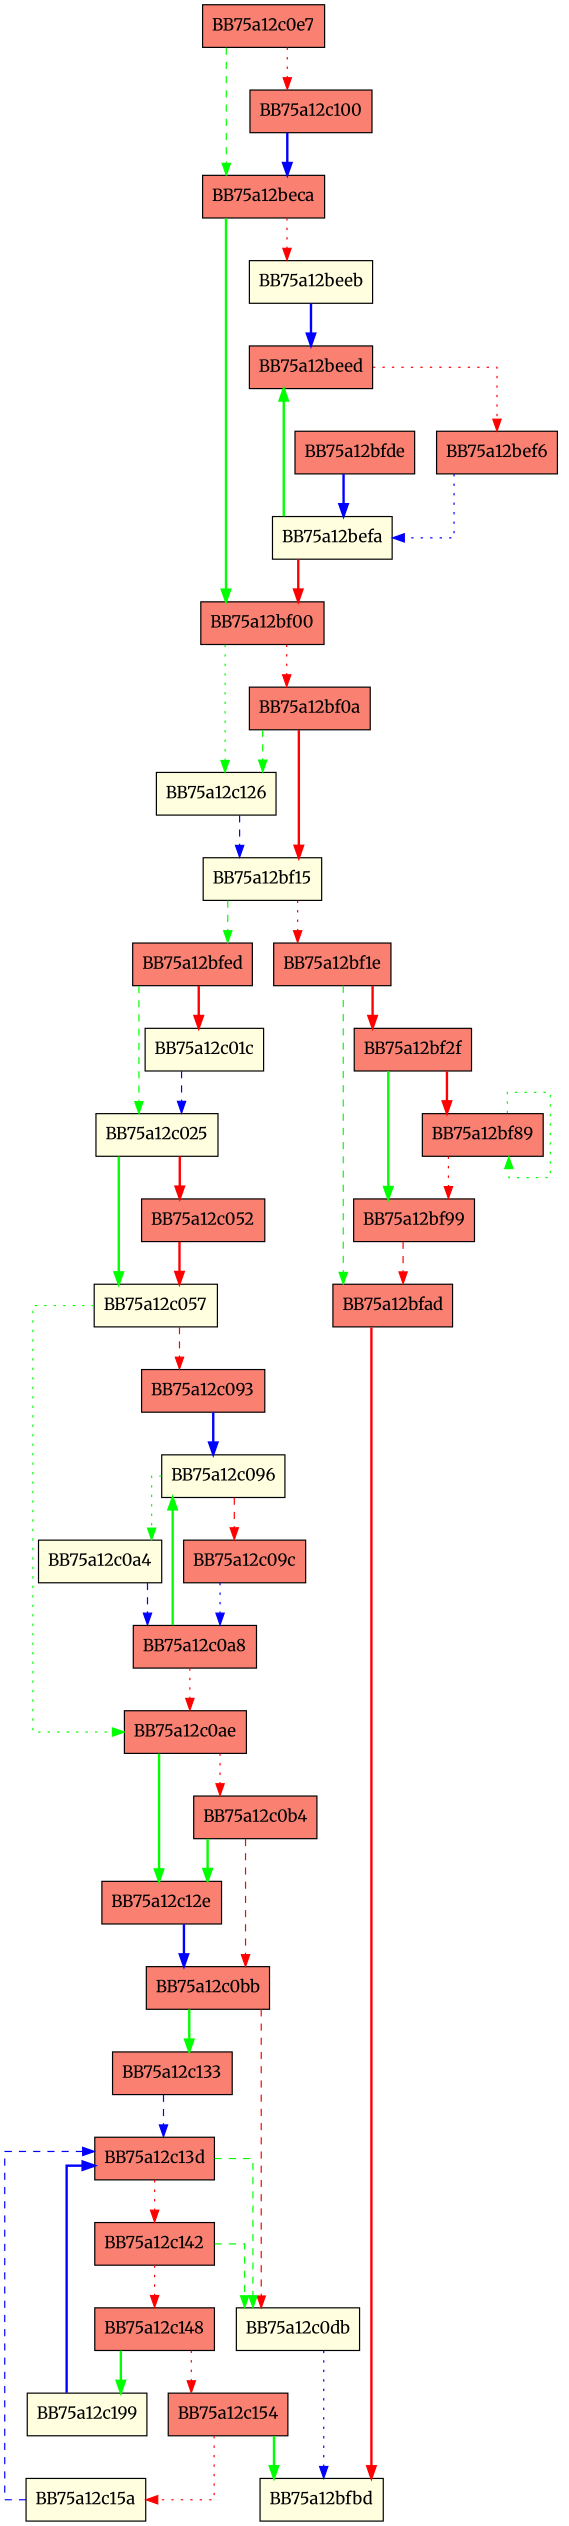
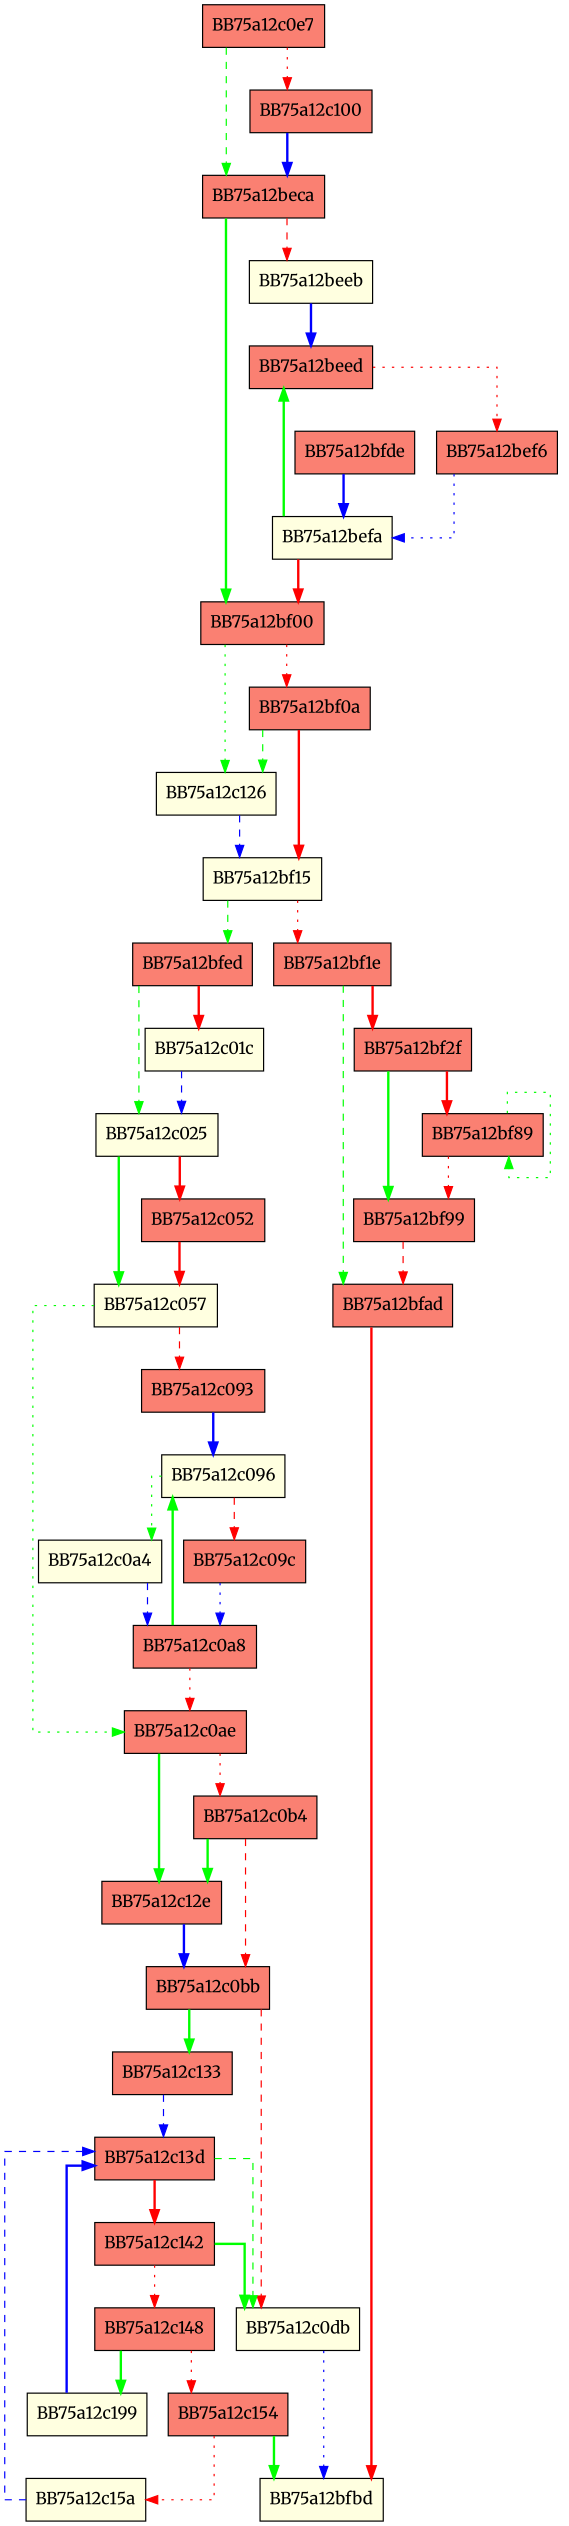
edge "BB75a12beca" -> "BB75a12beeb": style dotted -> dashed
edge "BB75a12c13d" -> "BB75a12c142": style dotted -> bold
edge "BB75a12c142" -> "BB75a12c0db": style dashed -> bold
